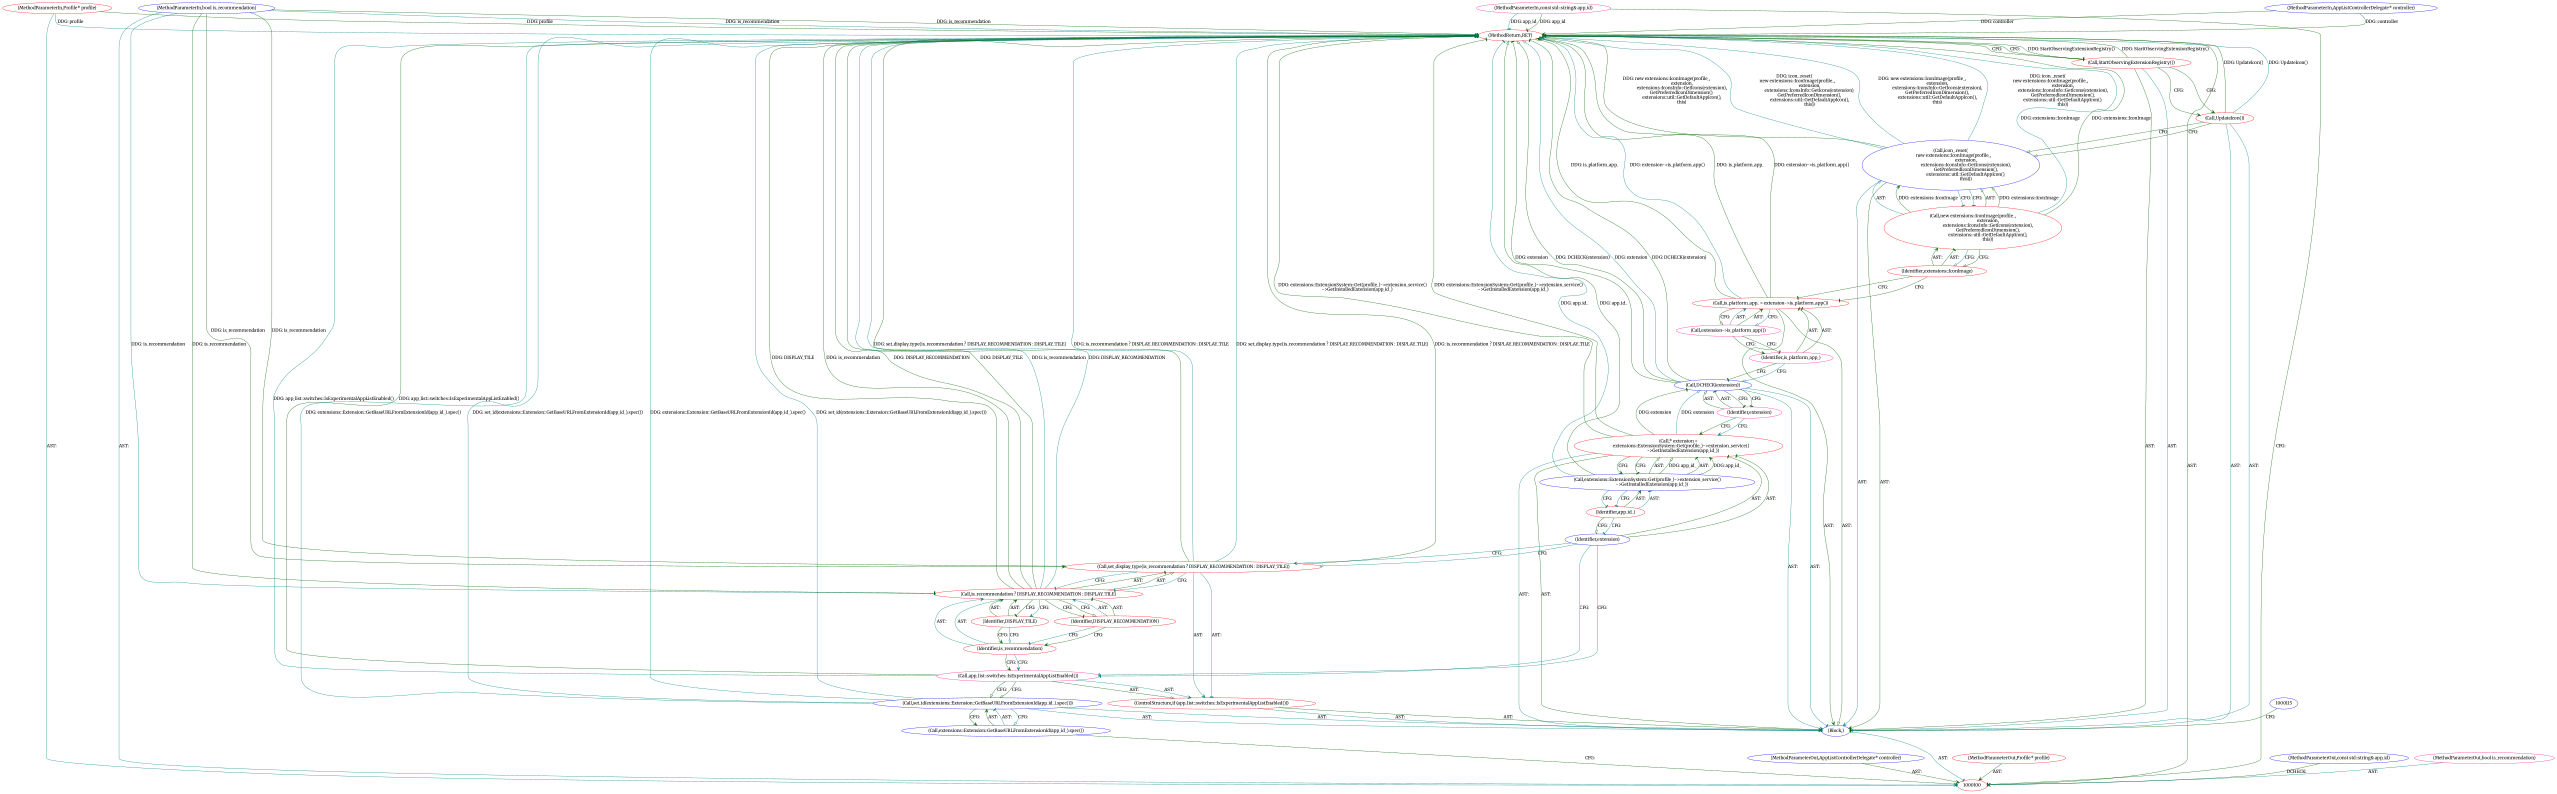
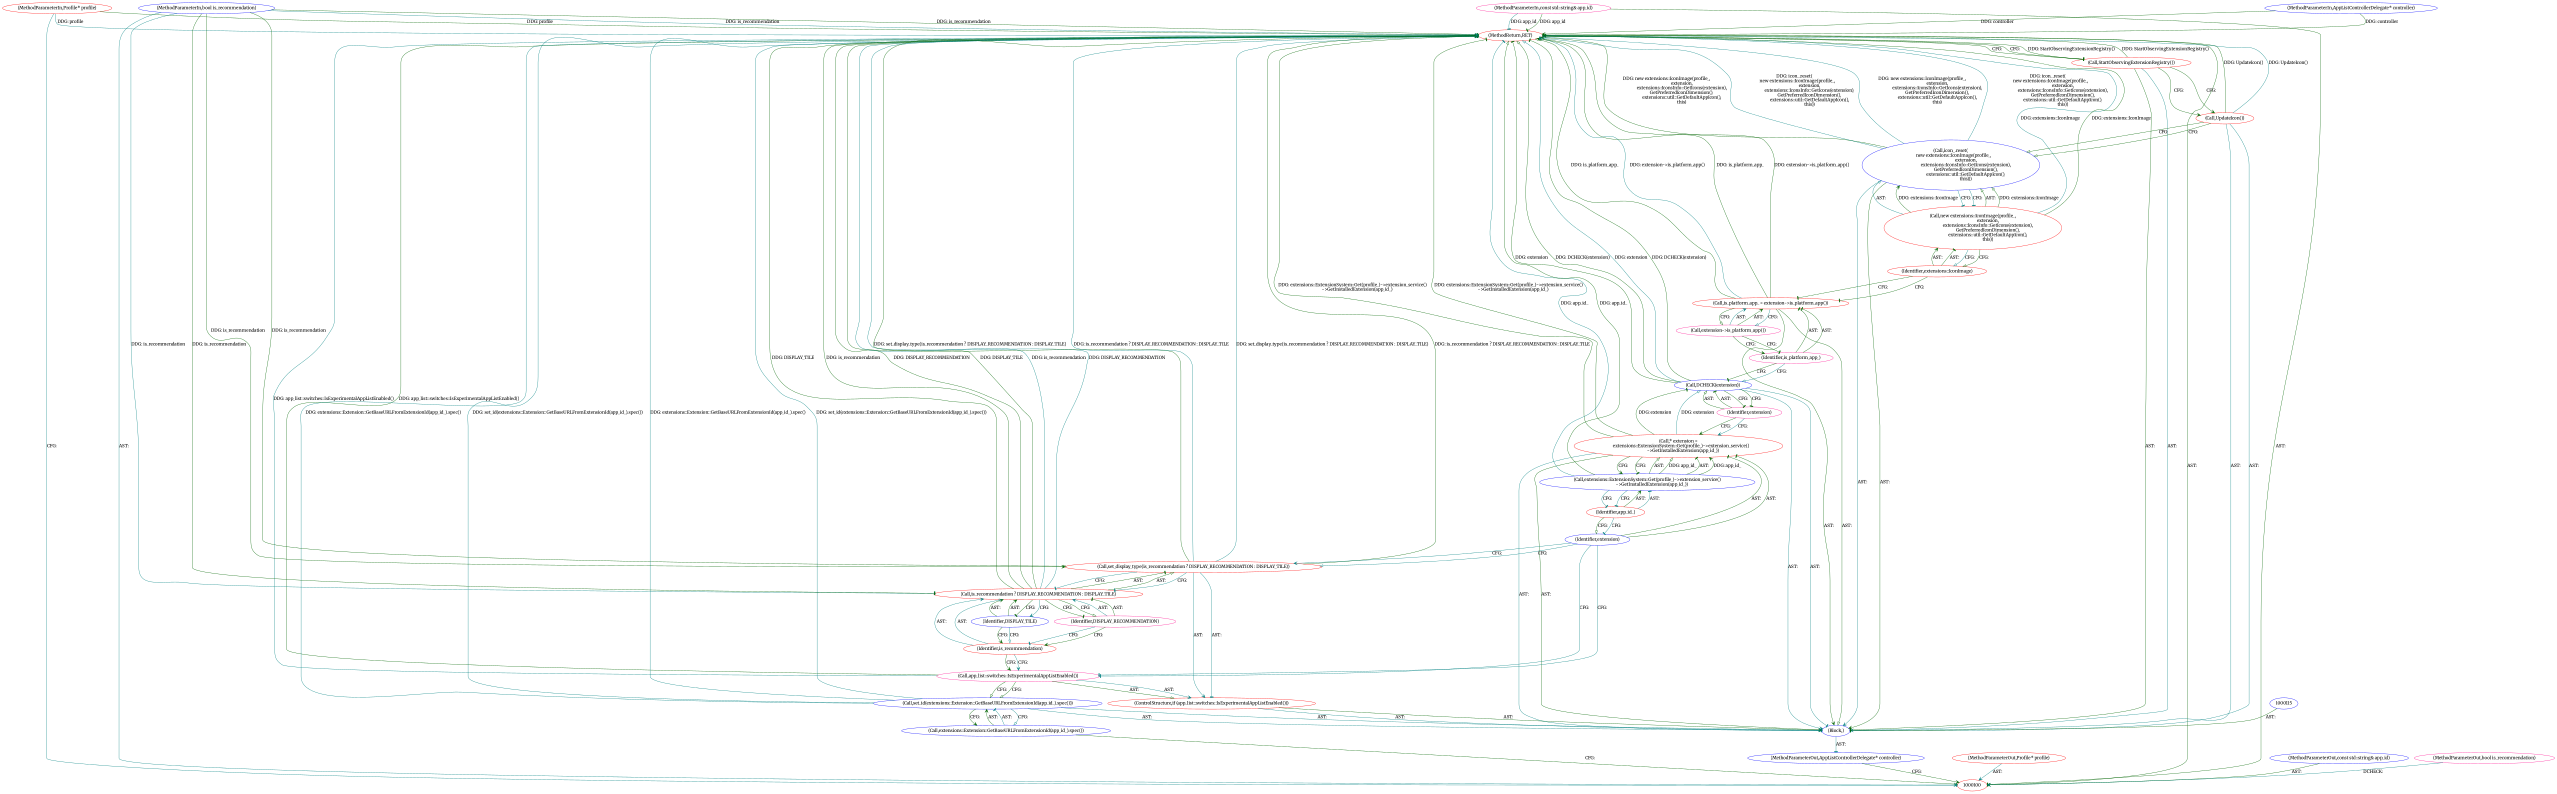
edge "(MethodParameterIn,Profile* profile)" -> "1000100": label "AST: " -> "CFG: "
edge "(MethodParameterIn,const std::string& app_id)" -> "1000100": label "CFG: " -> "AST: "
node "(Identifier,DISPLAY_TILE)": color red -> blue
node "(Identifier,DISPLAY_RECOMMENDATION)": color red -> deeppink
edge "1000115" -> "(Block,)": label "CFG: " -> "AST: "
edge "(Block,)" -> "1000100": now "(Block,)" -> "(MethodParameterOut,AppListControllerDelegate* controller)"
edge "(MethodParameterOut,Profile* profile)" -> "1000100": color darkgreen -> teal
edge "(MethodParameterOut,AppListControllerDelegate* controller)" -> "1000100": label "AST: " -> "CFG: "
edge "(MethodParameterOut,const std::string& app_id)" -> "1000100": label "DCHECK: " -> "AST: "
edge "(MethodParameterOut,bool is_recommendation)" -> "1000100": label "AST: " -> "DCHECK: "
